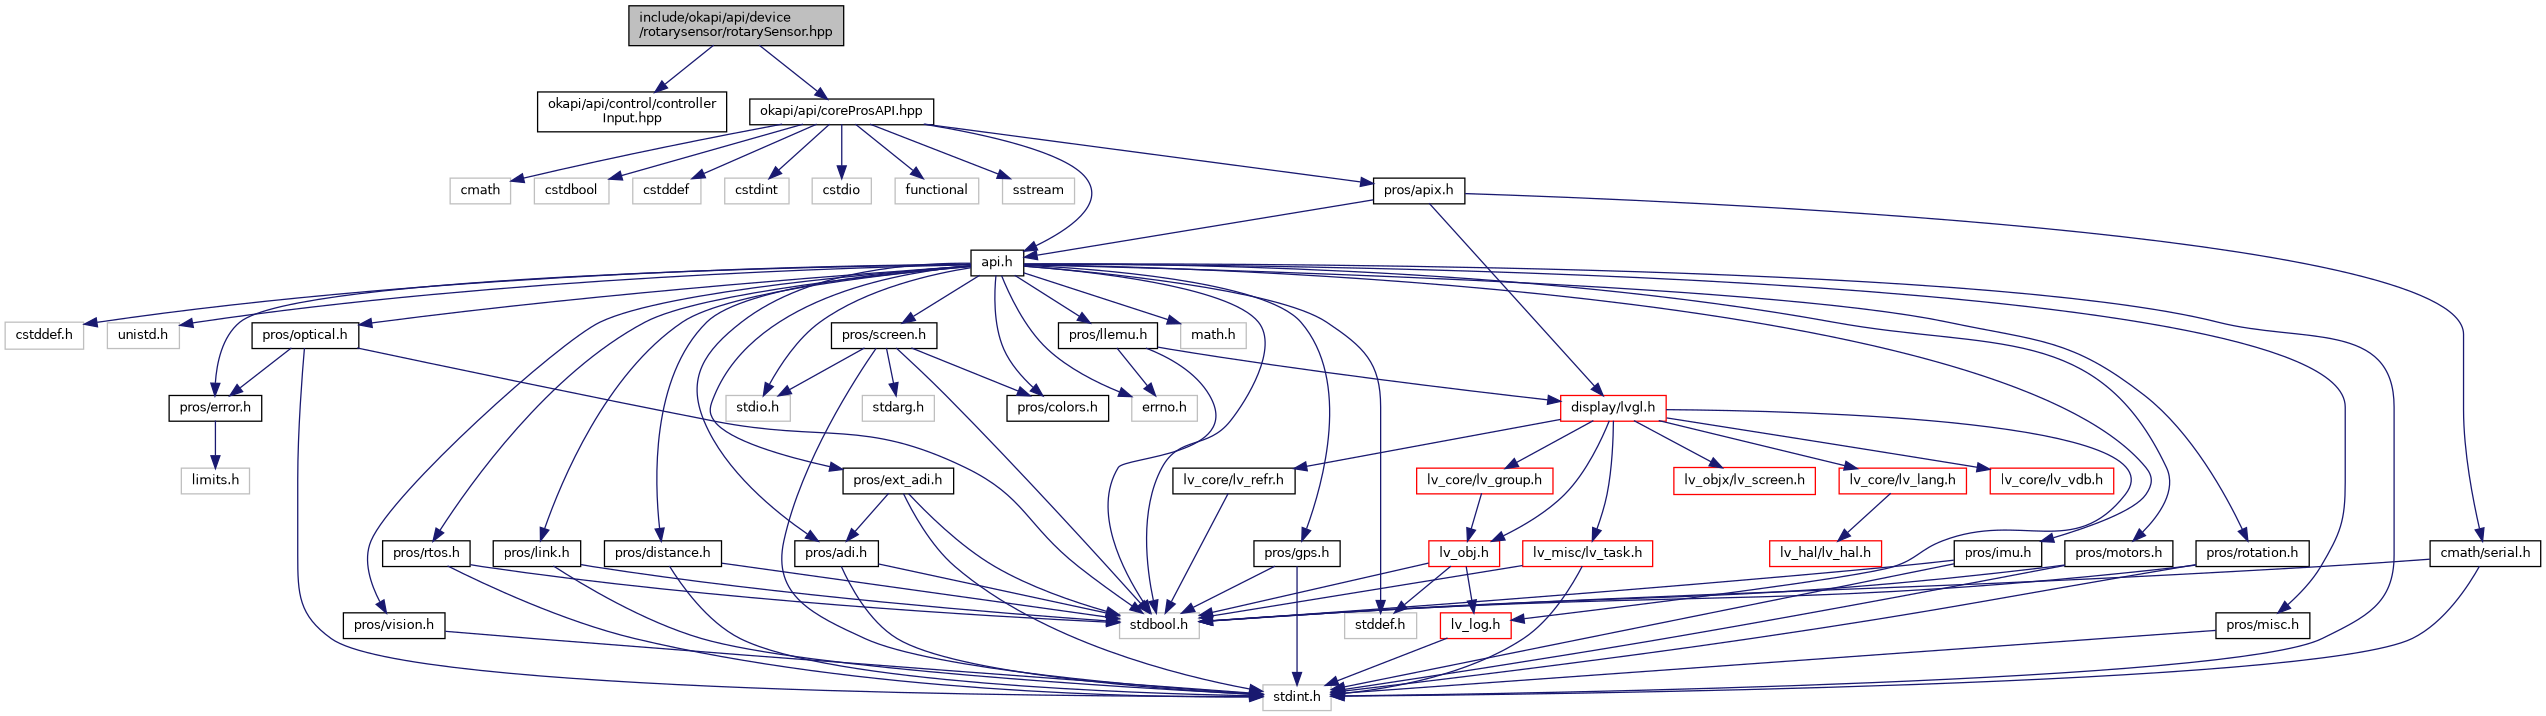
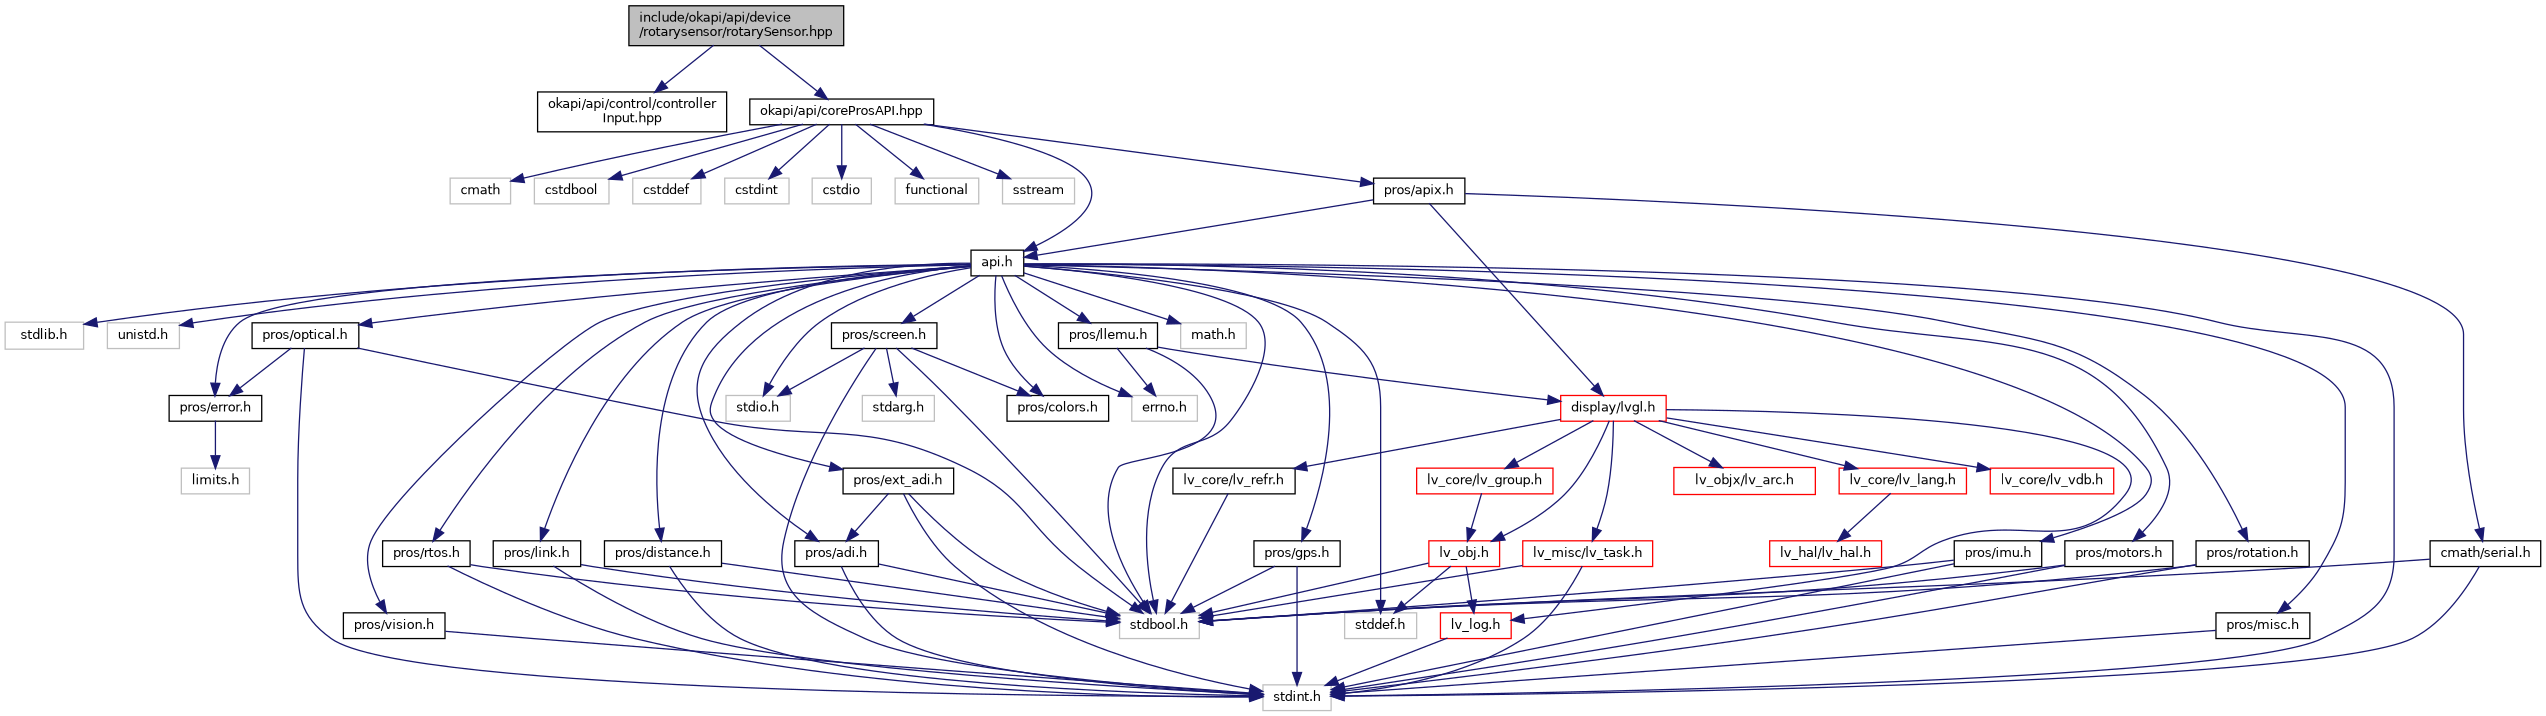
node "cstddef.h": label "cstddef.h" -> "stdlib.h"
node "lv_objx/lv_screen.h": label "lv_objx/lv_screen.h" -> "lv_objx/lv_arc.h"
